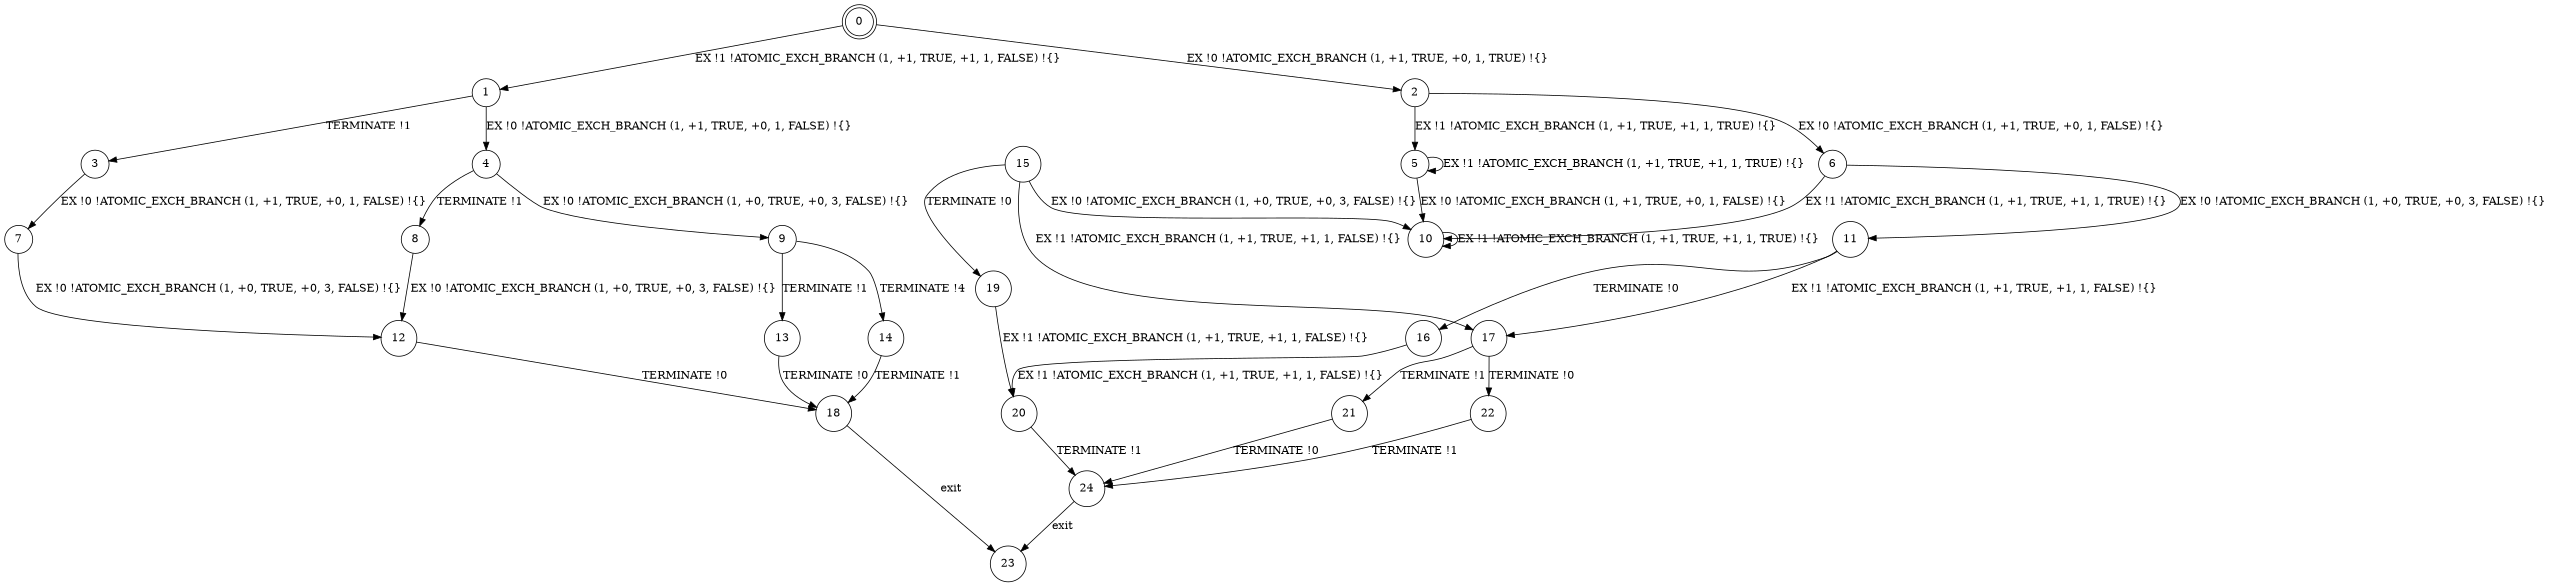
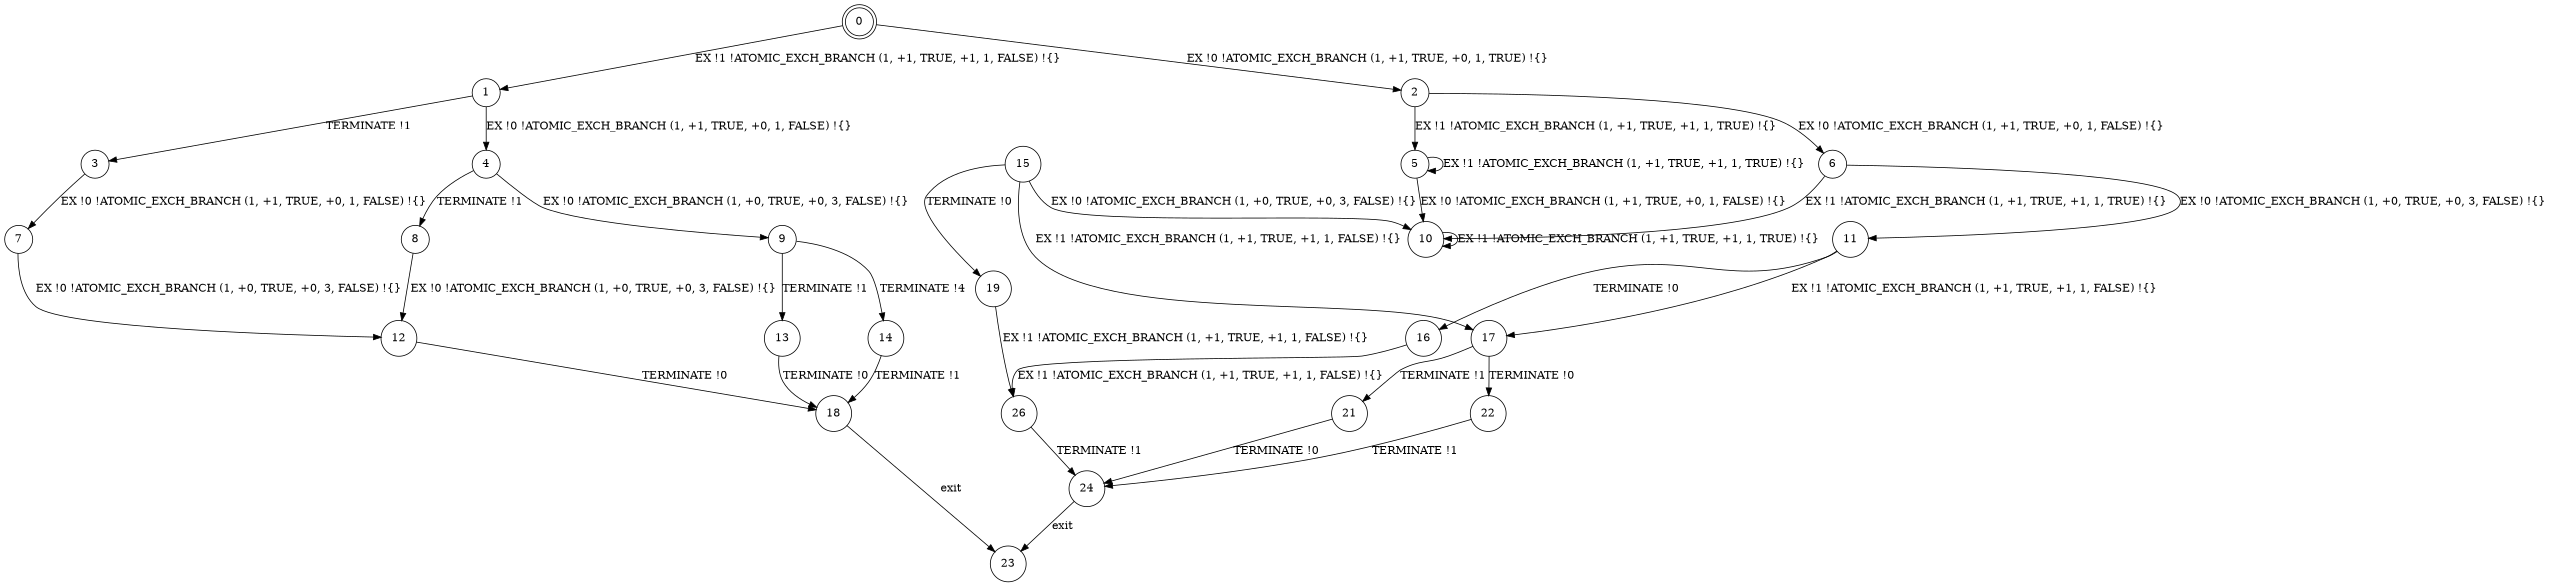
node "20": label "20" -> "26"
